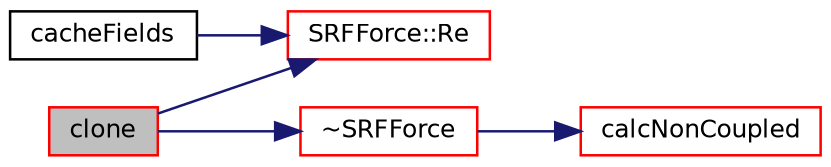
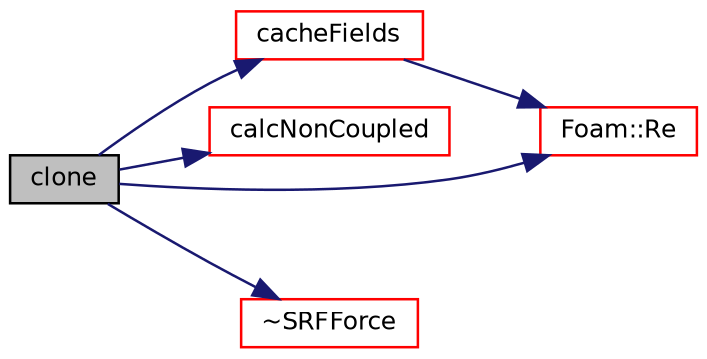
node "cacheFields": color black -> red
node "SRFForce::Re": label "SRFForce::Re" -> "Foam::Re"
edge "clone" -> "cacheFields": added
node "clone": color red -> black
edge "~SRFForce" -> "calcNonCoupled": now "clone" -> "calcNonCoupled"
